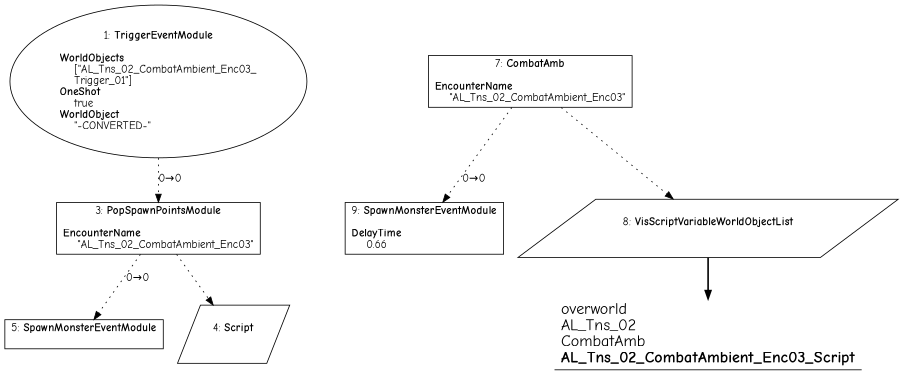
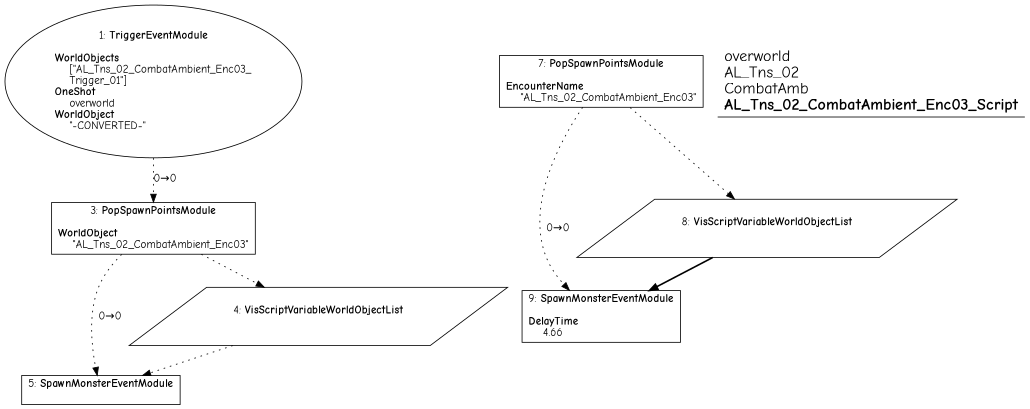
node "7:": text "CombatAmb" -> "PopSpawnPointsModule"
node "1:": text "true" -> "overworld"
node "3:": text "EncounterName" -> "WorldObject"
node "9:": text "0.66" -> "4.66"
edge "8:" -> "overworld": now "8:" -> "9:"
node "4:": text "Script" -> "VisScriptVariableWorldObjectList"
edge "4:" -> "5:": added
